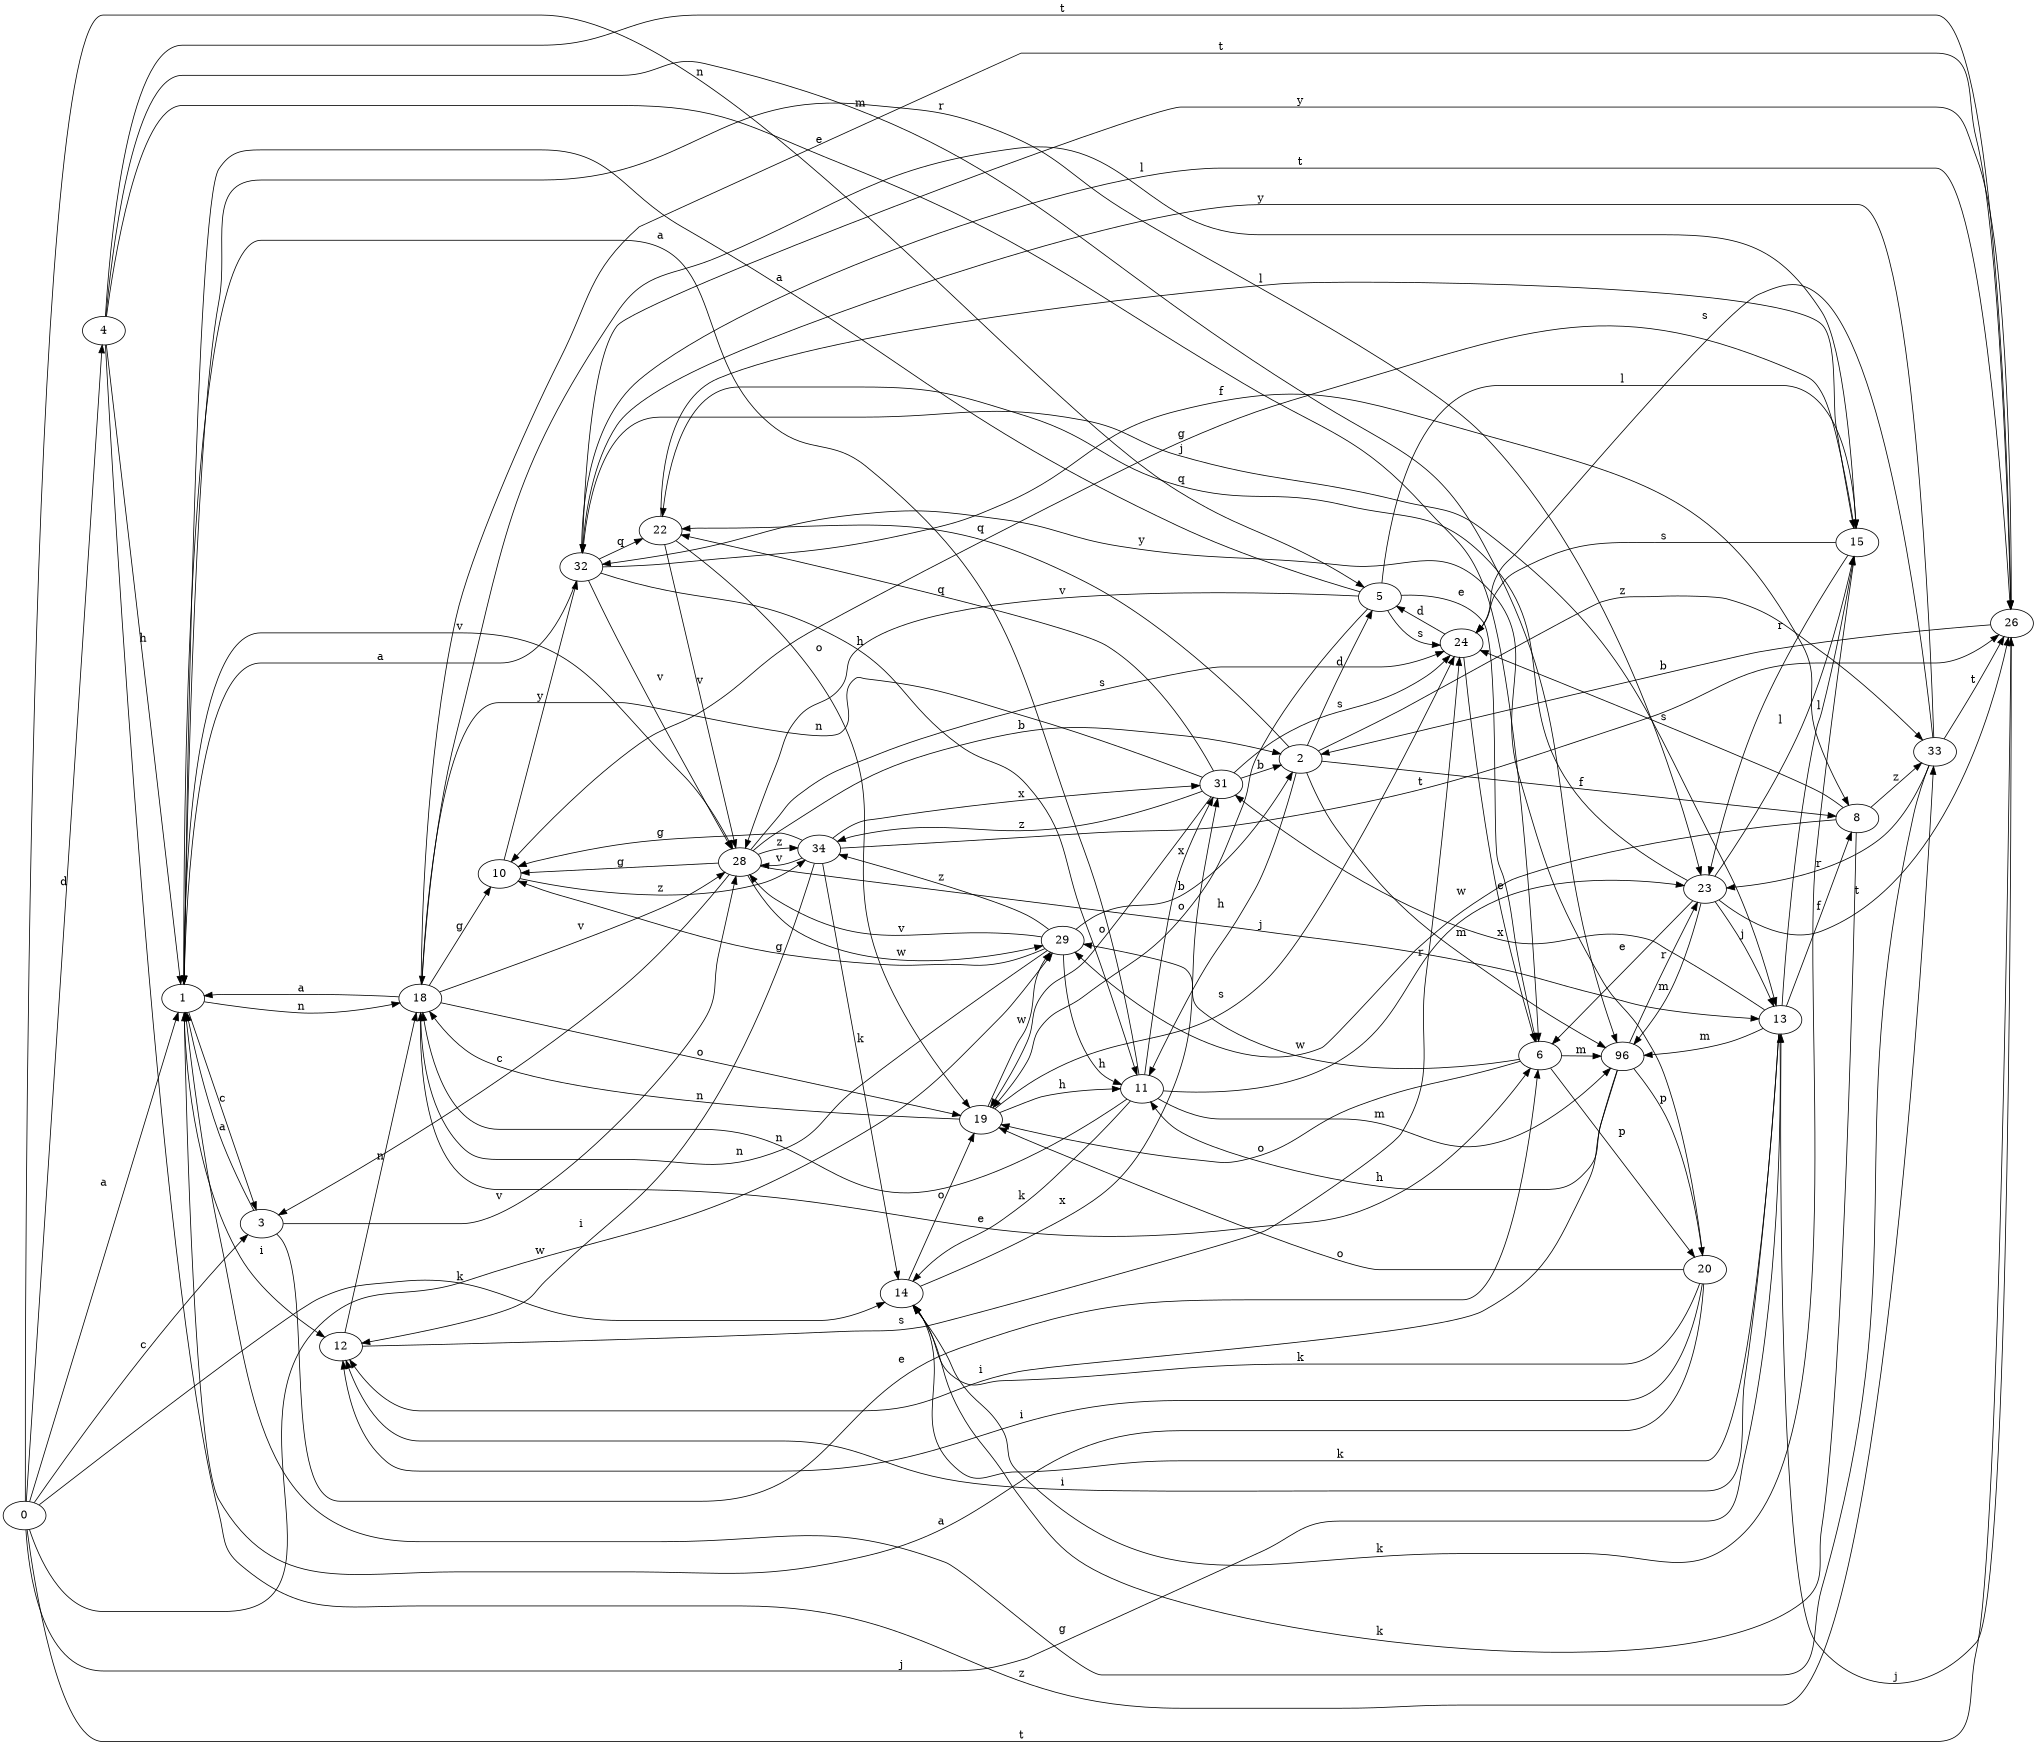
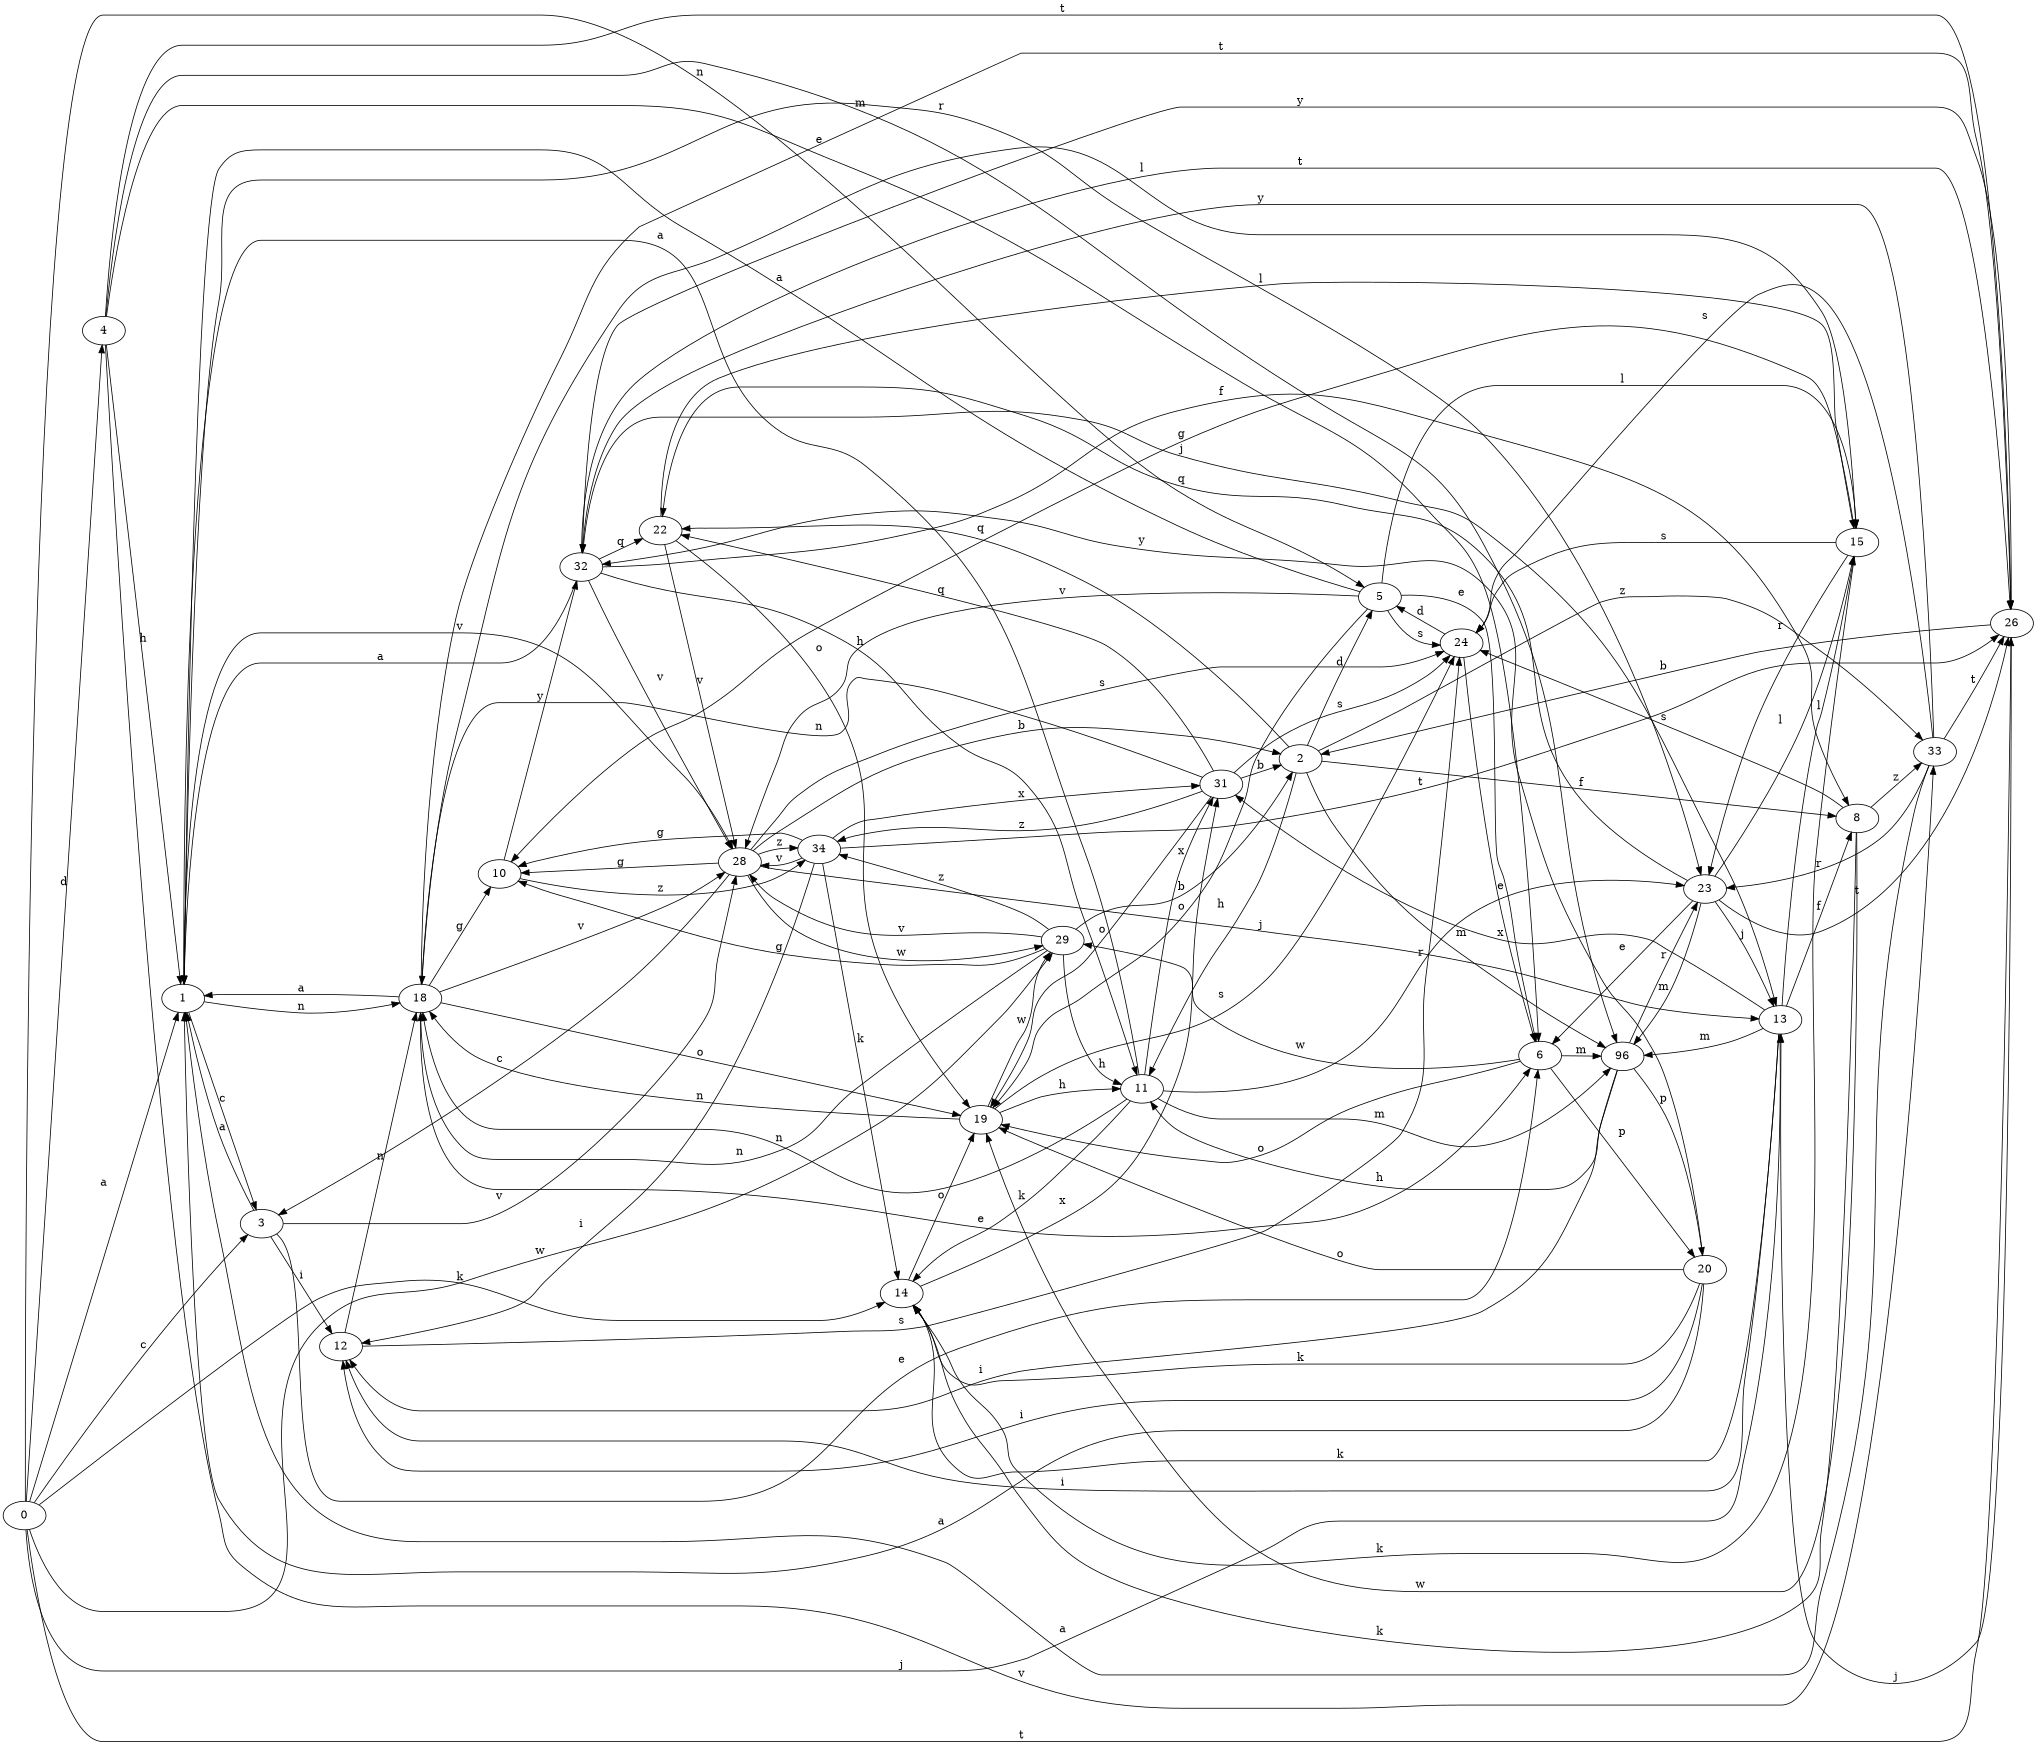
edge "8" -> "29": now "8" -> "19"
edge "1" -> "12": now "3" -> "12"
edge "33" -> "1": label "g" -> "a"
edge "4" -> "33": label "z" -> "v"
